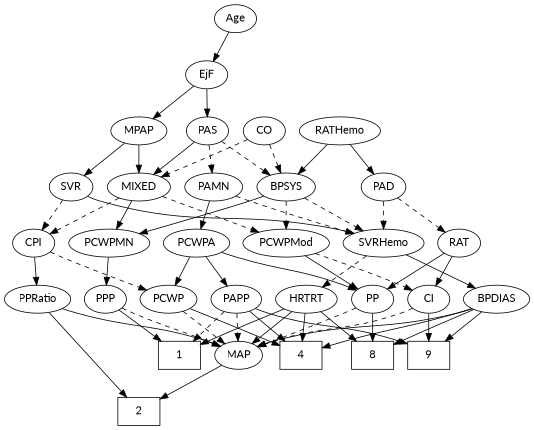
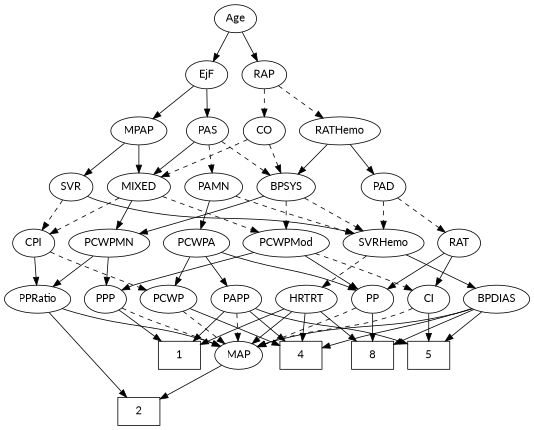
node "RAP": added
edge "PCWPMN" -> "PPRatio": added
edge "PCWPMod" -> "PPP": added
edge "PAPP" -> "1": style dashed -> solid
node "9": label "9" -> "5"
